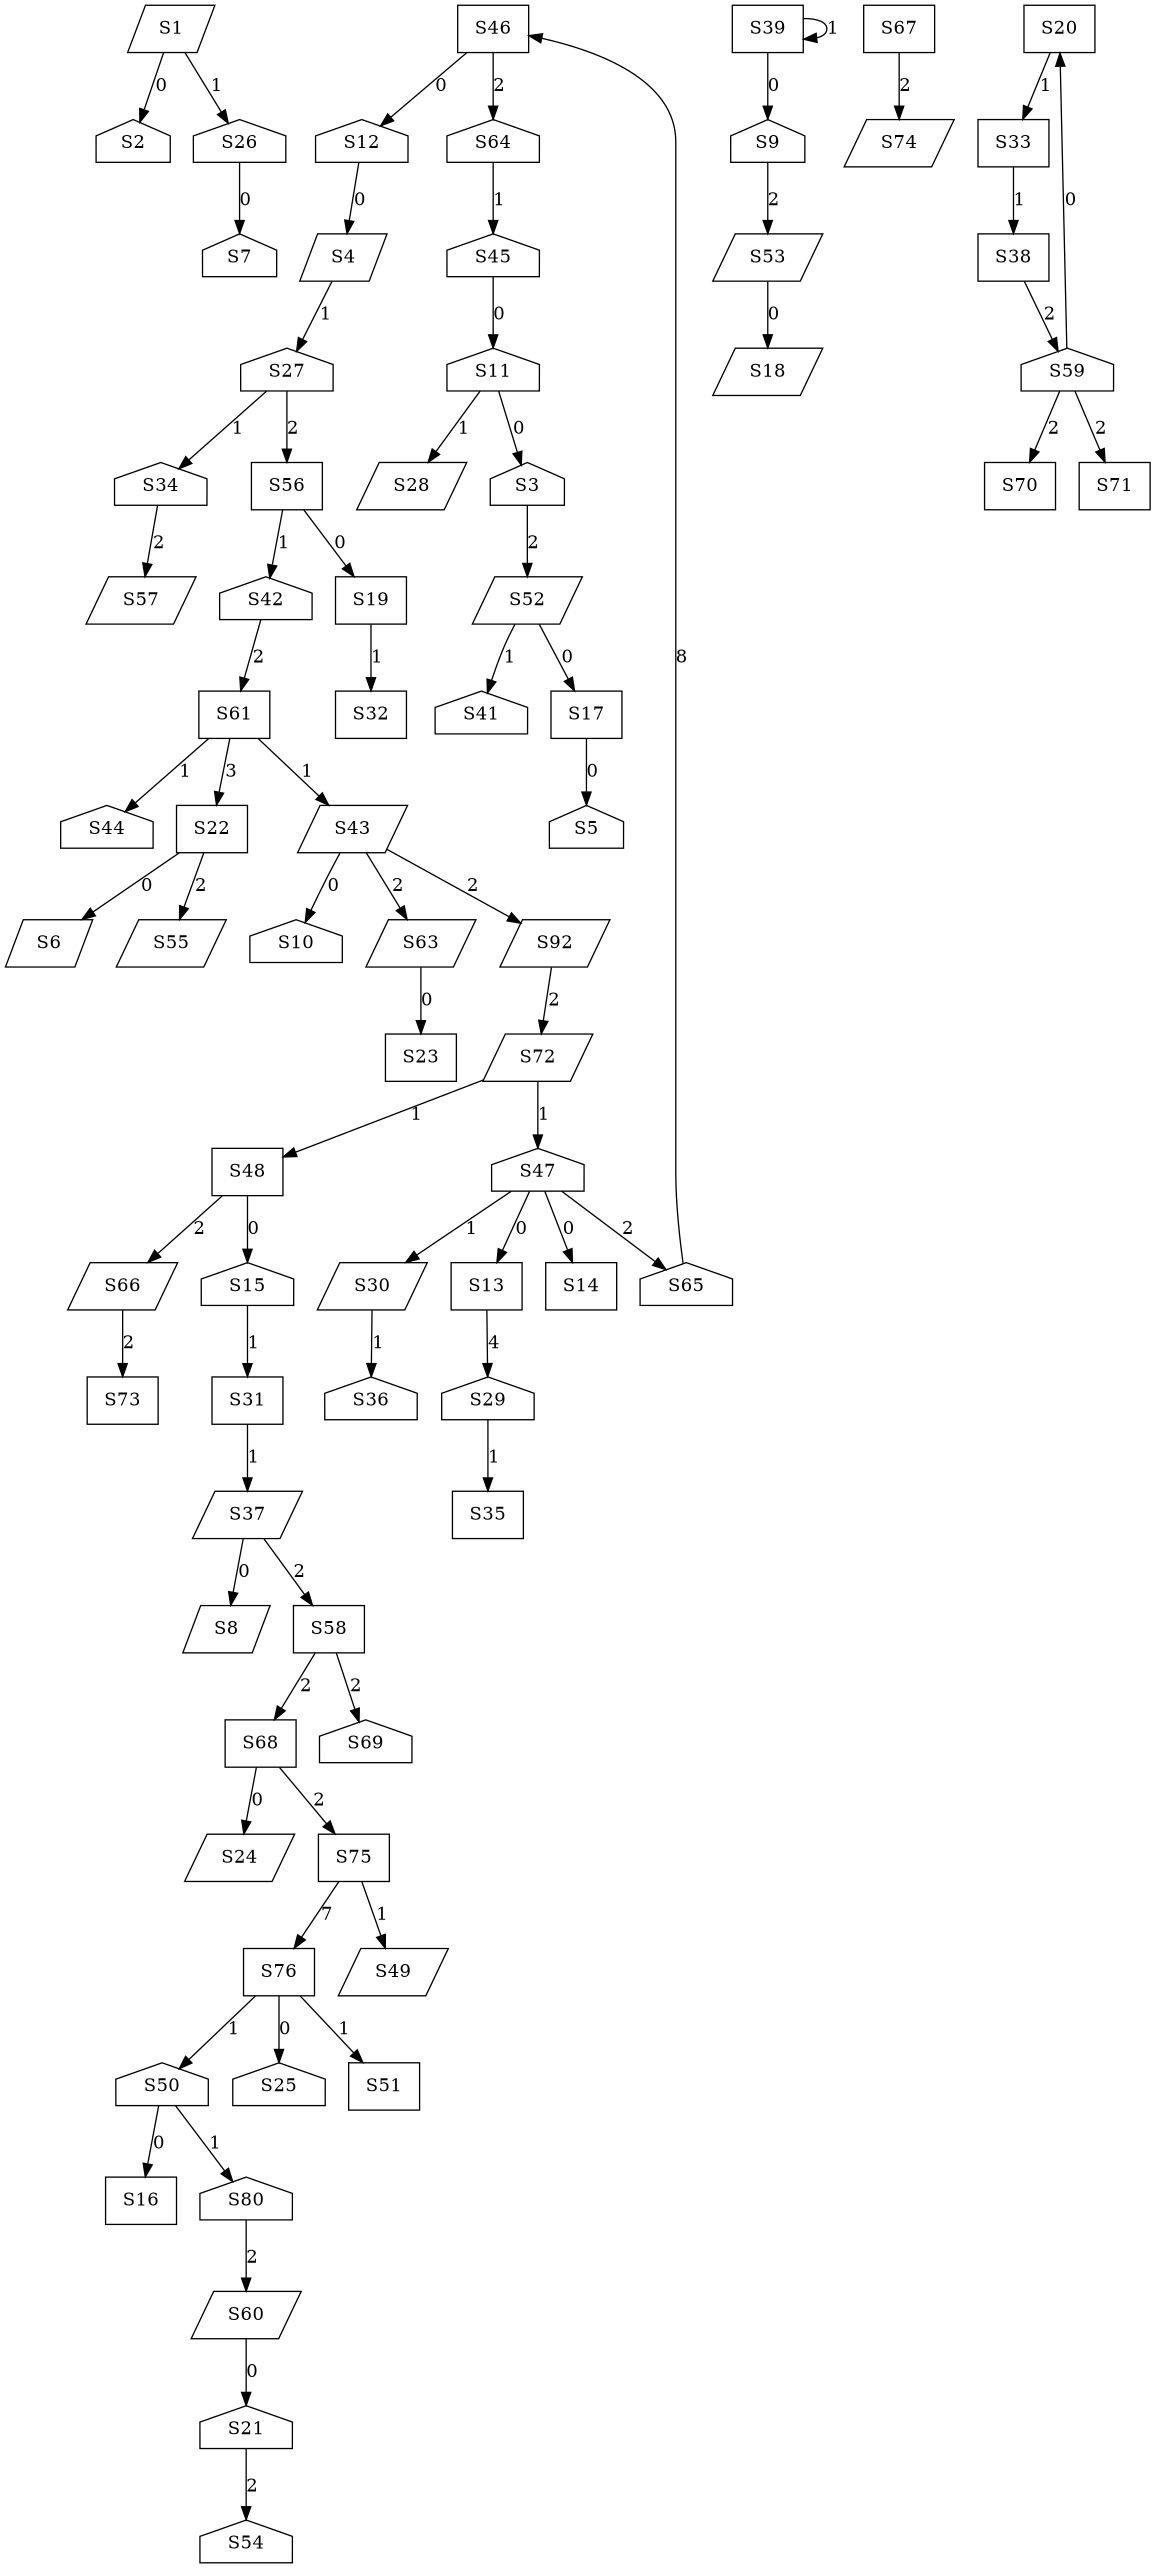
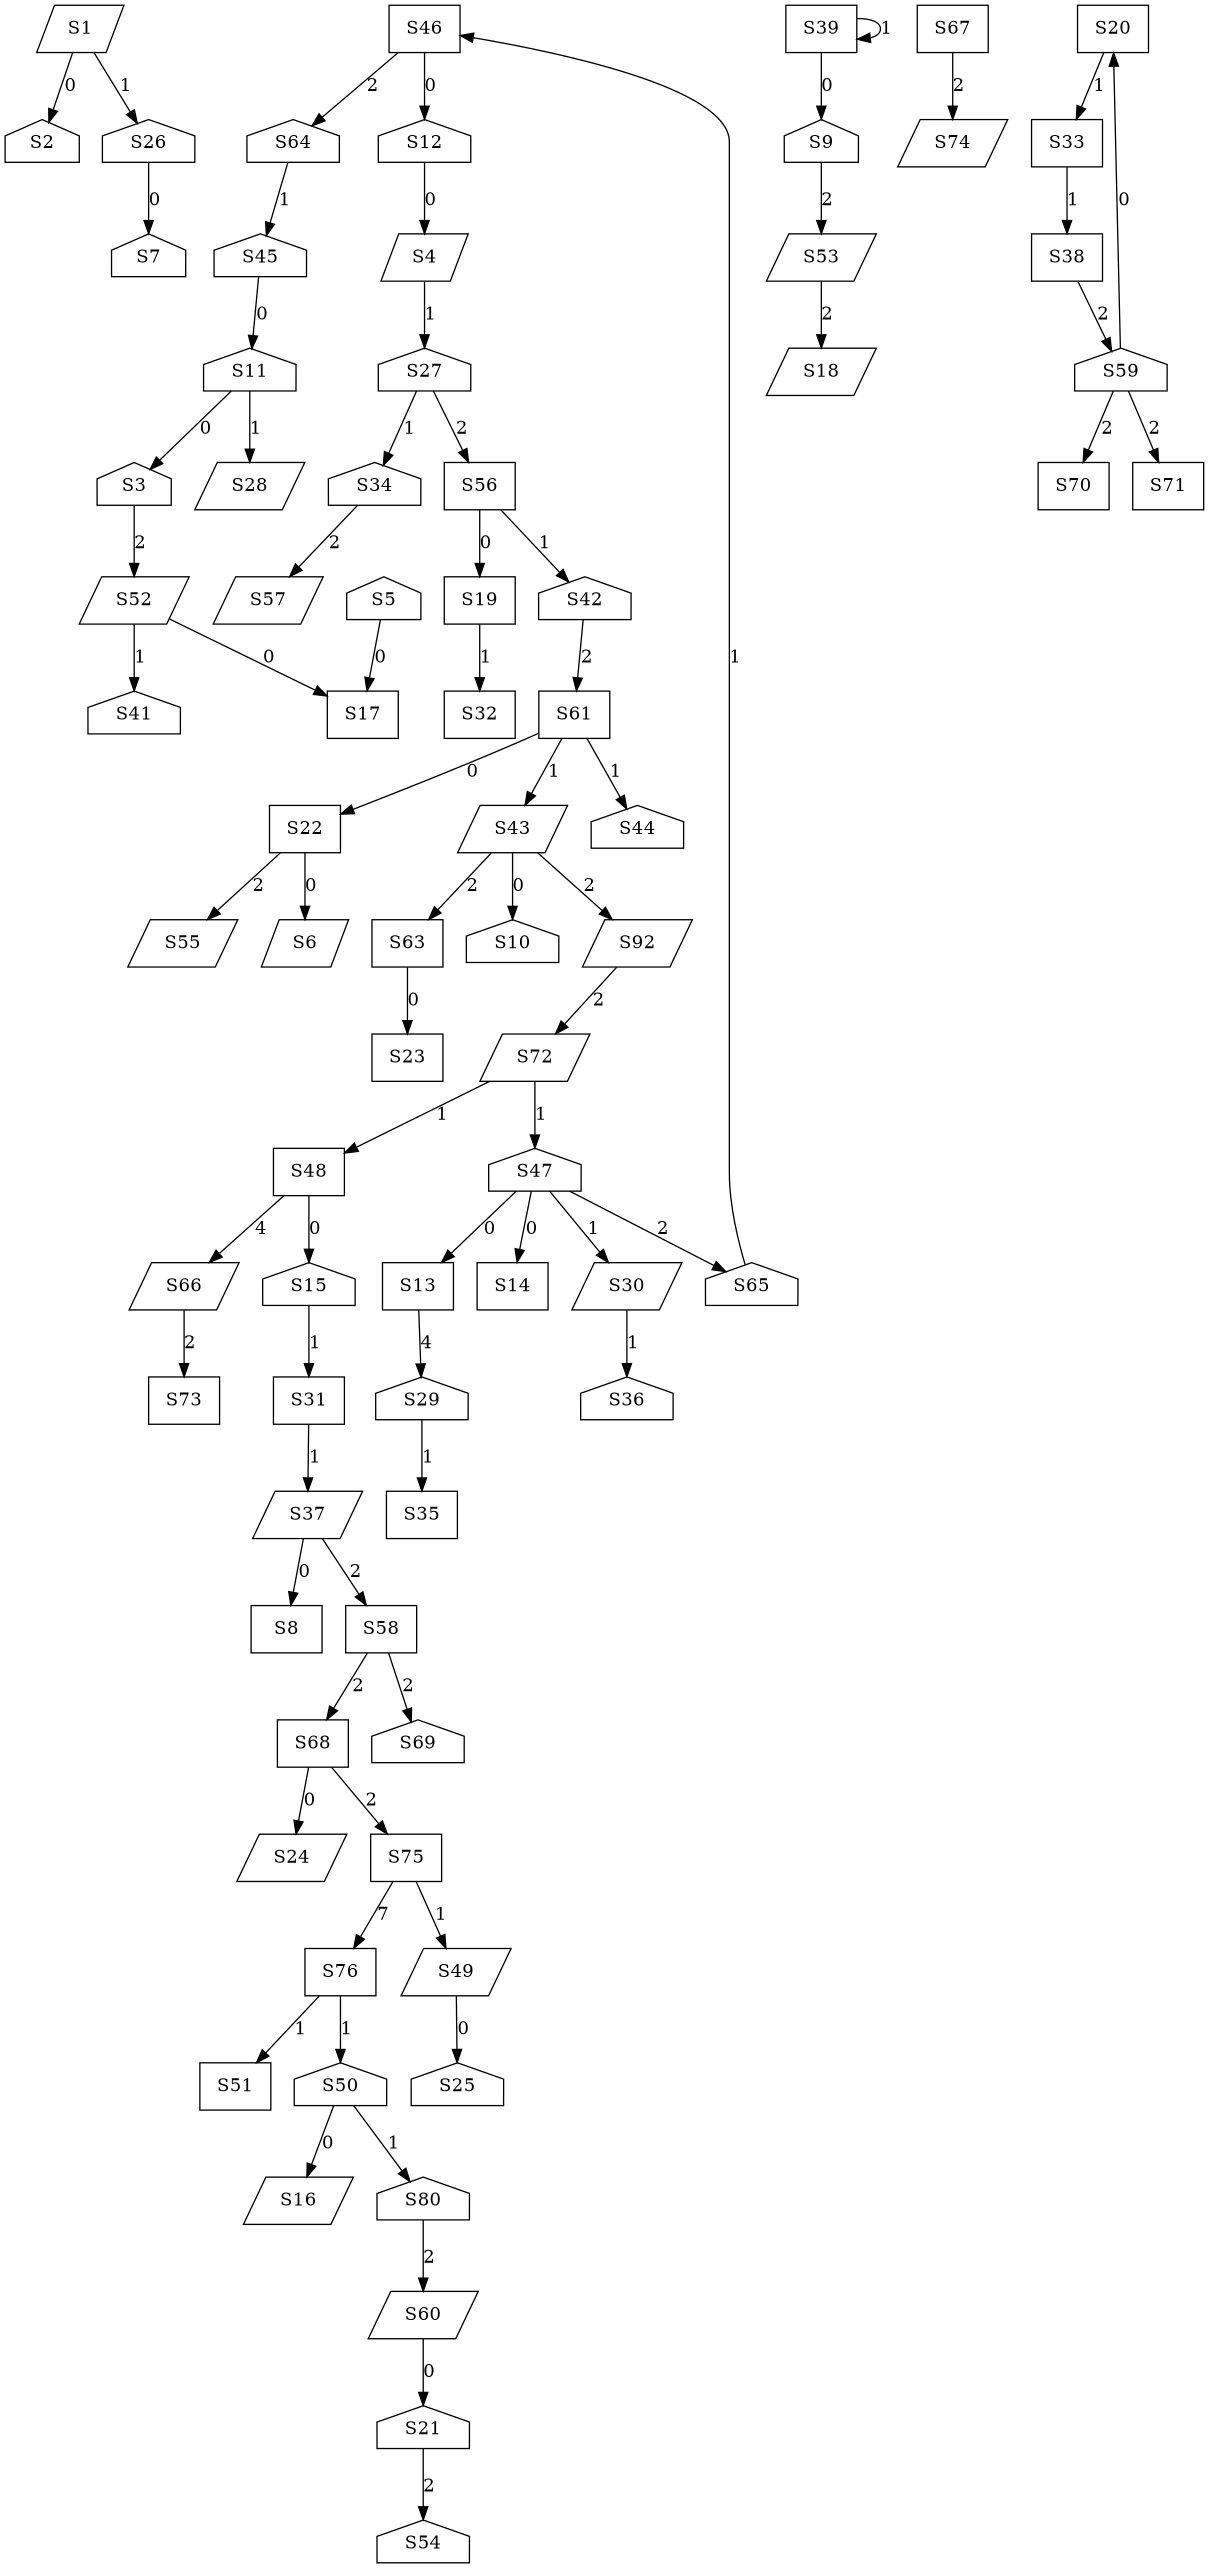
edge "S53" -> "S18": label "0" -> "2"
edge "S65" -> "S46": label "8" -> "1"
edge "S17" -> "S5": reversed
edge "S61" -> "S22": label "3" -> "0"
node "S63": shape parallelogram -> box
edge "S48" -> "S66": label "2" -> "4"
node "S8": shape parallelogram -> box
edge "S76" -> "S25": now "S49" -> "S25"
node "S16": shape box -> parallelogram
